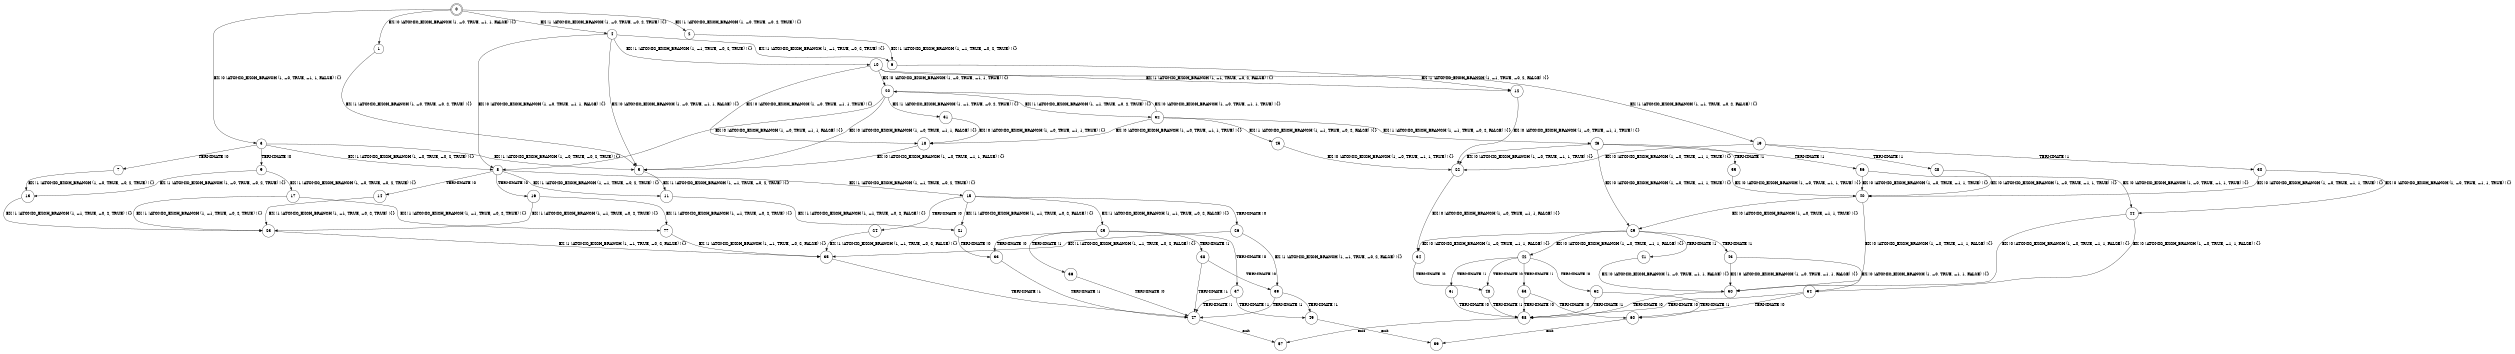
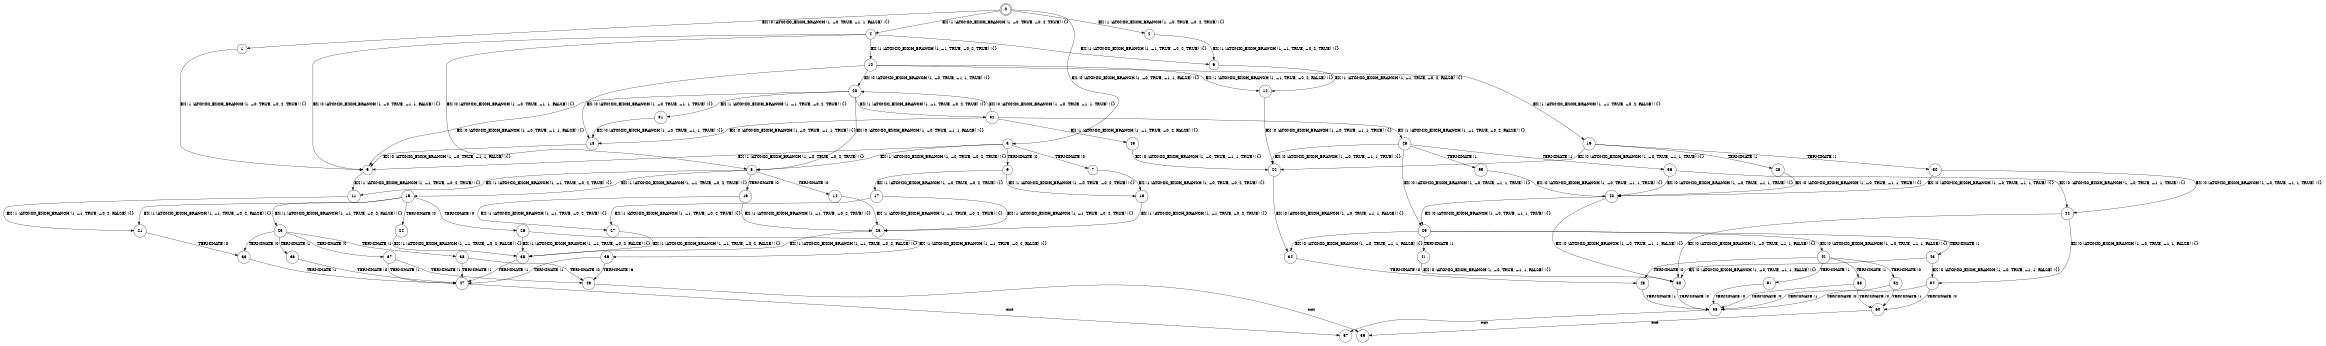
node "77": label "77" -> "27"
edge "38" -> "39": now "38" -> "49"
edge "39" -> "49": label "TERMINATE !1" -> "TERMINATE !6"
